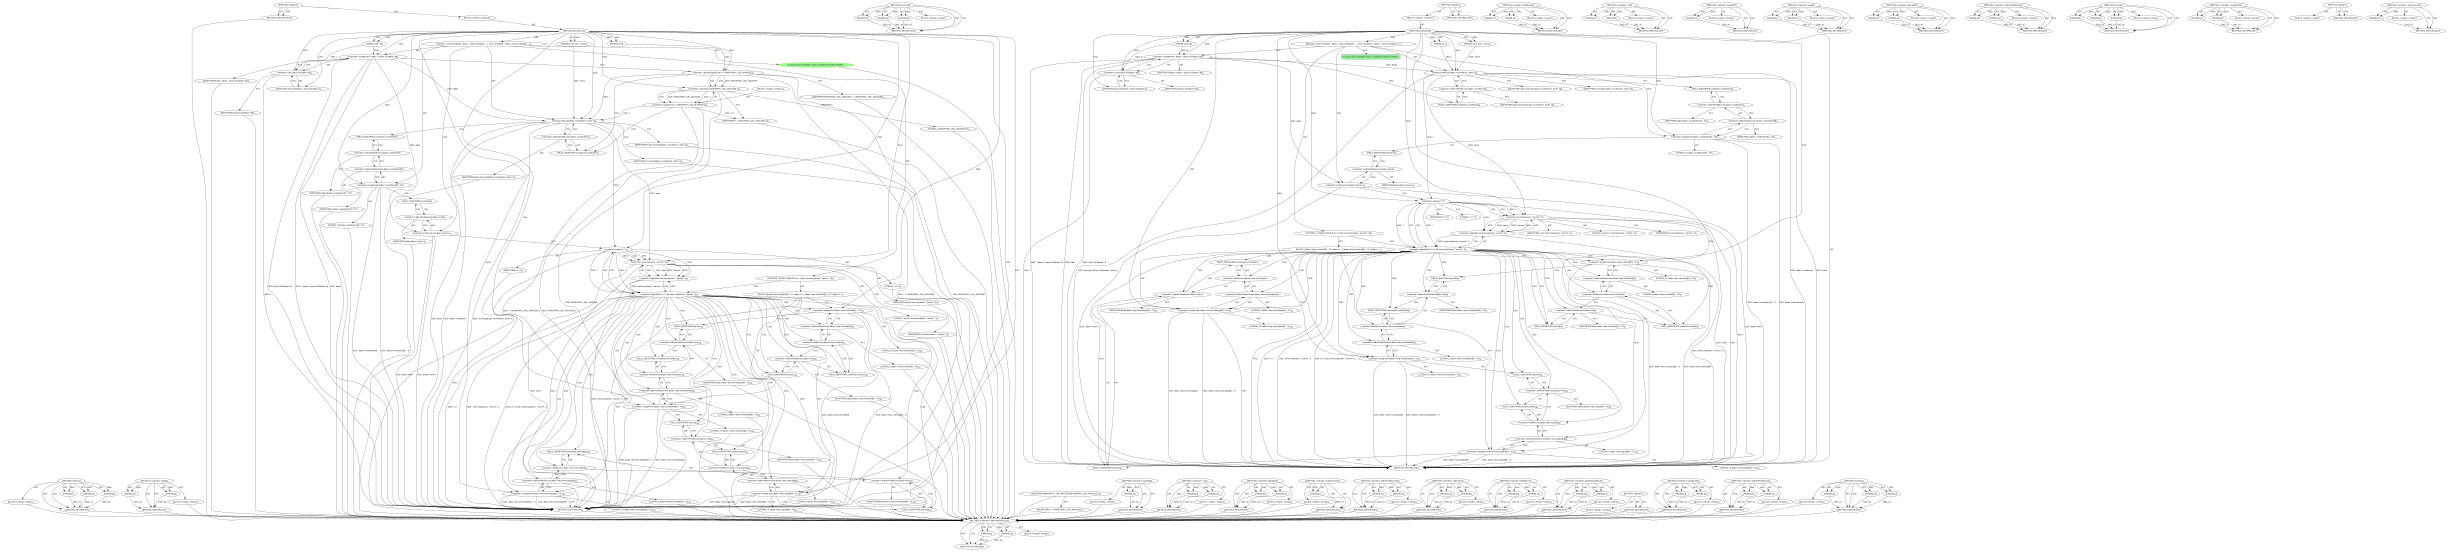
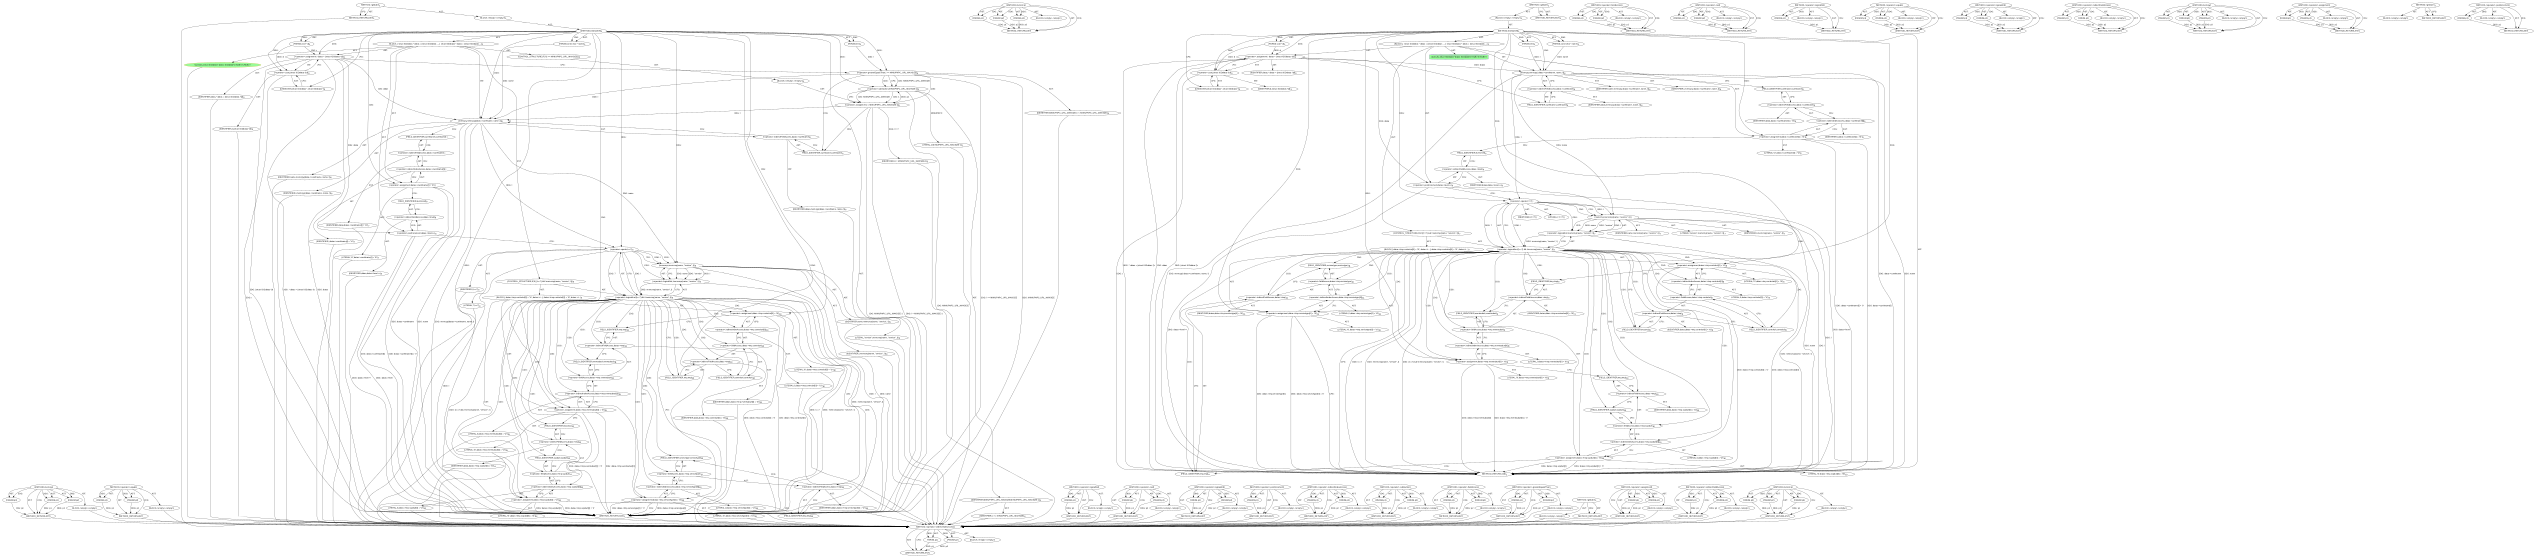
node "(CONTROL_STRUCTURE,IF,if (l >= MINIUPNPC_URL_MAXSIZE))": added
edge "(<operator>.greaterEqualsThan,l >= MINIUPNPC_URL_MAXSIZE)" -> "(<operator>.assignment,l = MINIUPNPC_URL_MAXSIZE-1)": added, label "CDG:"
edge "(<operator>.assignment,l = MINIUPNPC_URL_MAXSIZE-1)" -> "(<operator>.subtraction,MINIUPNPC_URL_MAXSIZE-1)": label "AST: " -> "DDG: p2"
edge "(<operator>.subtraction,MINIUPNPC_URL_MAXSIZE-1)" -> "(IDENTIFIER,l,l = MINIUPNPC_URL_MAXSIZE-1)": now "(<operator>.subtraction,MINIUPNPC_URL_MAXSIZE-1)" -> "(IDENTIFIER,MINIUPNPC_URL_MAXSIZE,MINIUPNPC_URL_MAXSIZE-1)"
